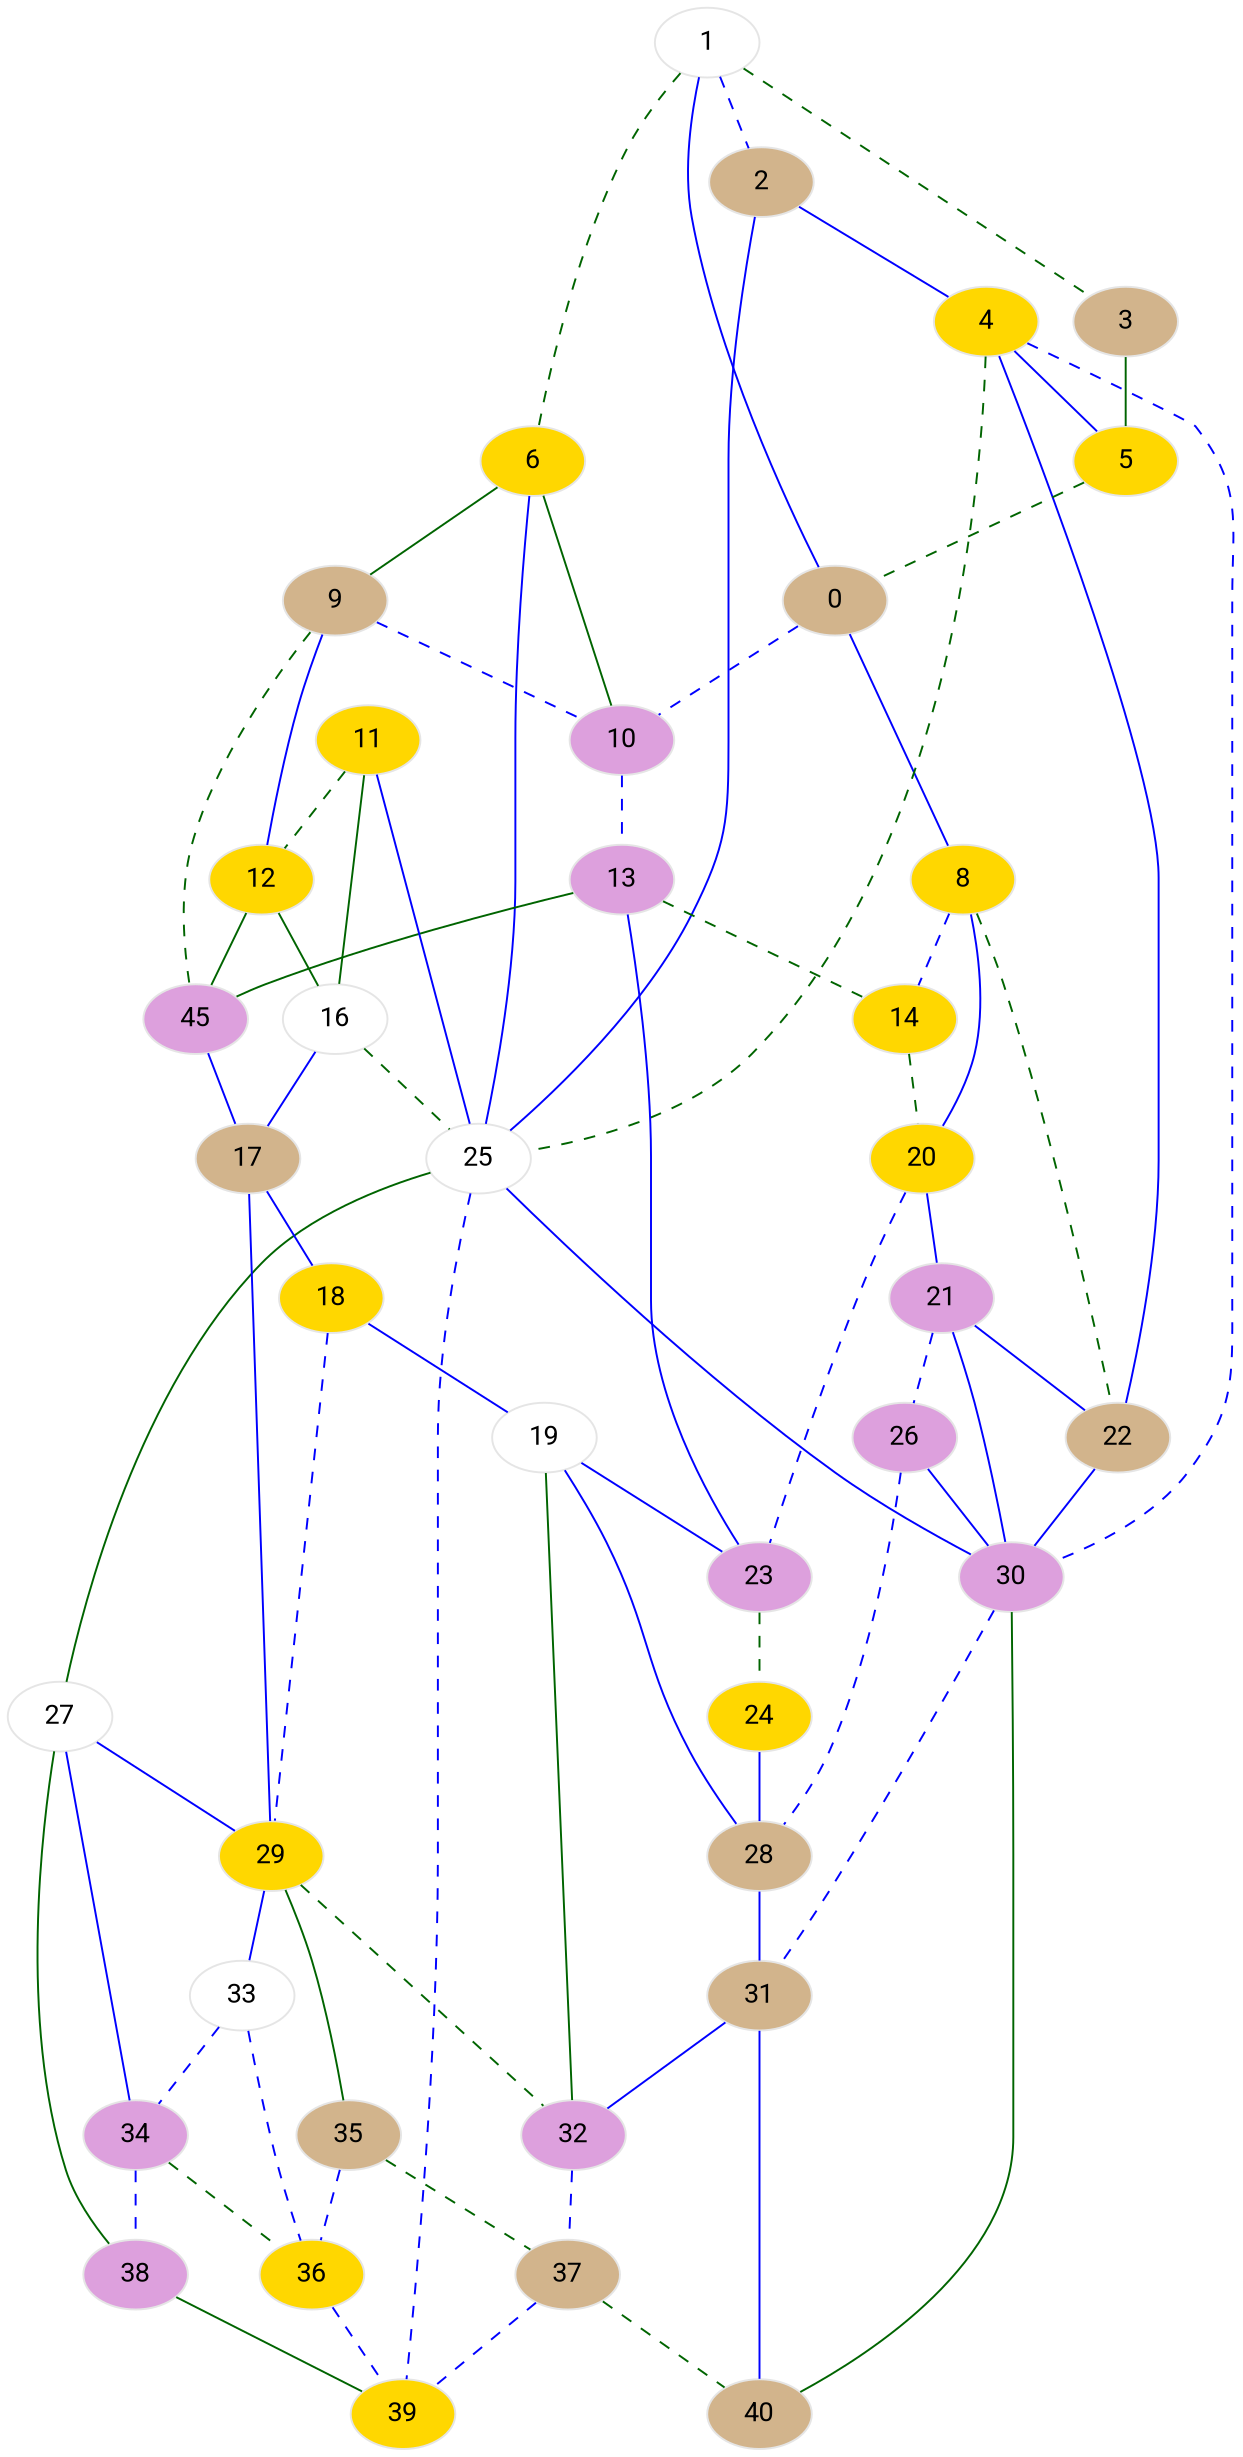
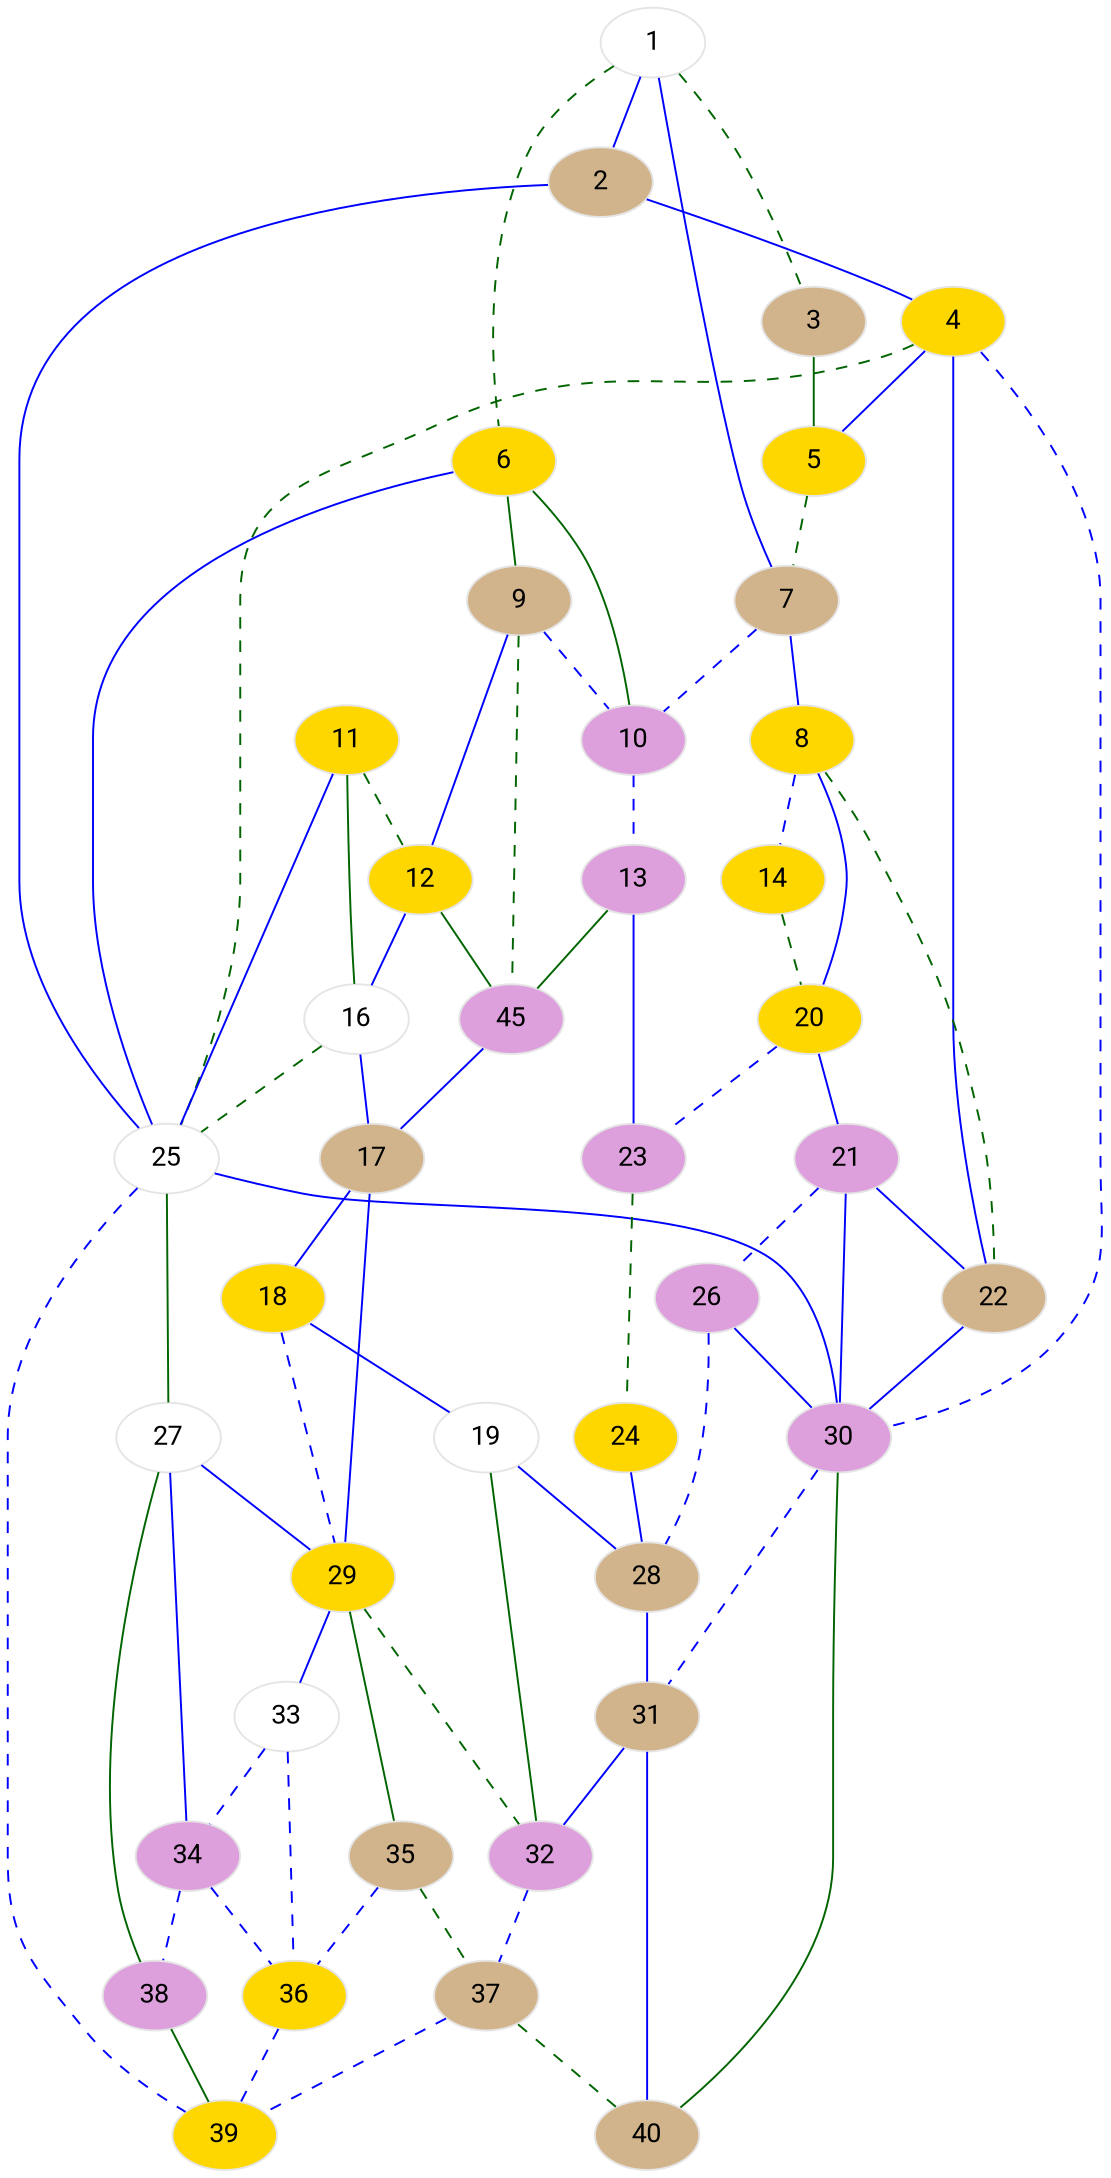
edge "1" -- "2": style dashed -> solid
node "0": label "0" -> "7"
edge "12" -- "16": color darkgreen -> blue
edge "13" -- "14": removed
edge "19" -- "23": removed
edge "34" -- "36": color darkgreen -> blue
